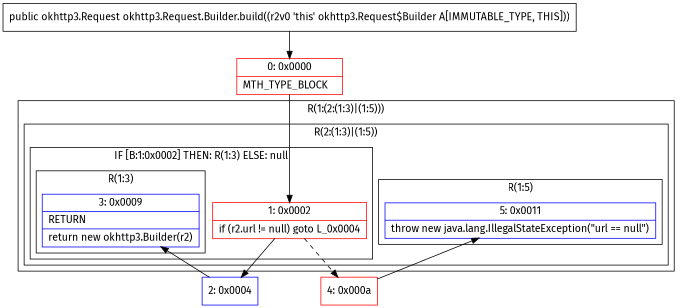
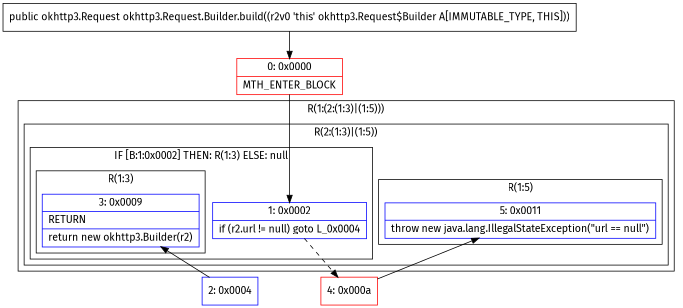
node "0: 0x0000": text "MTH_TYPE_BLOCK" -> "MTH_ENTER_BLOCK"
node "1: 0x0002": color red -> blue
edge "1: 0x0002" -> "2: 0x0004": removed
